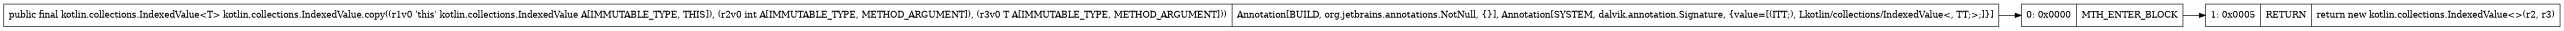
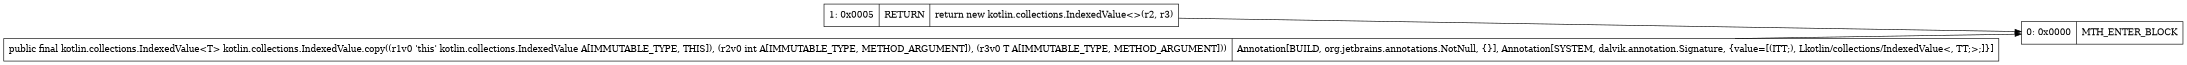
edge "0: 0x0000" -> "1: 0x0005": reversed
